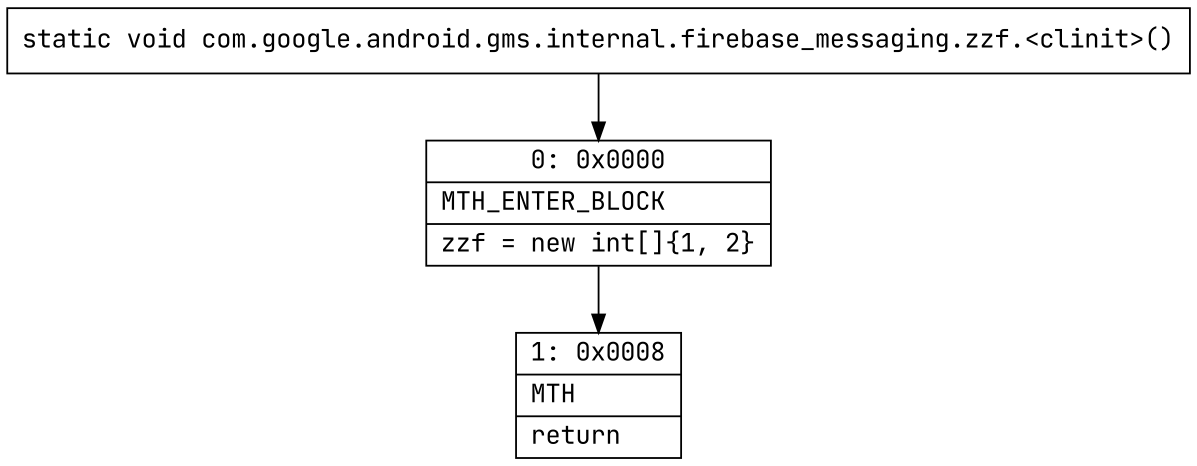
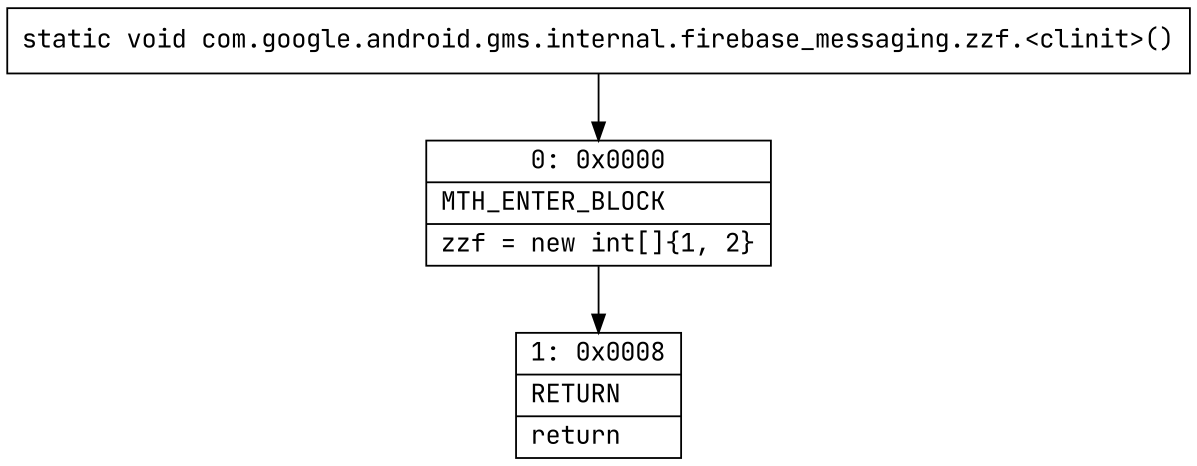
node "1: 0x0008": text "MTH" -> "RETURN"
